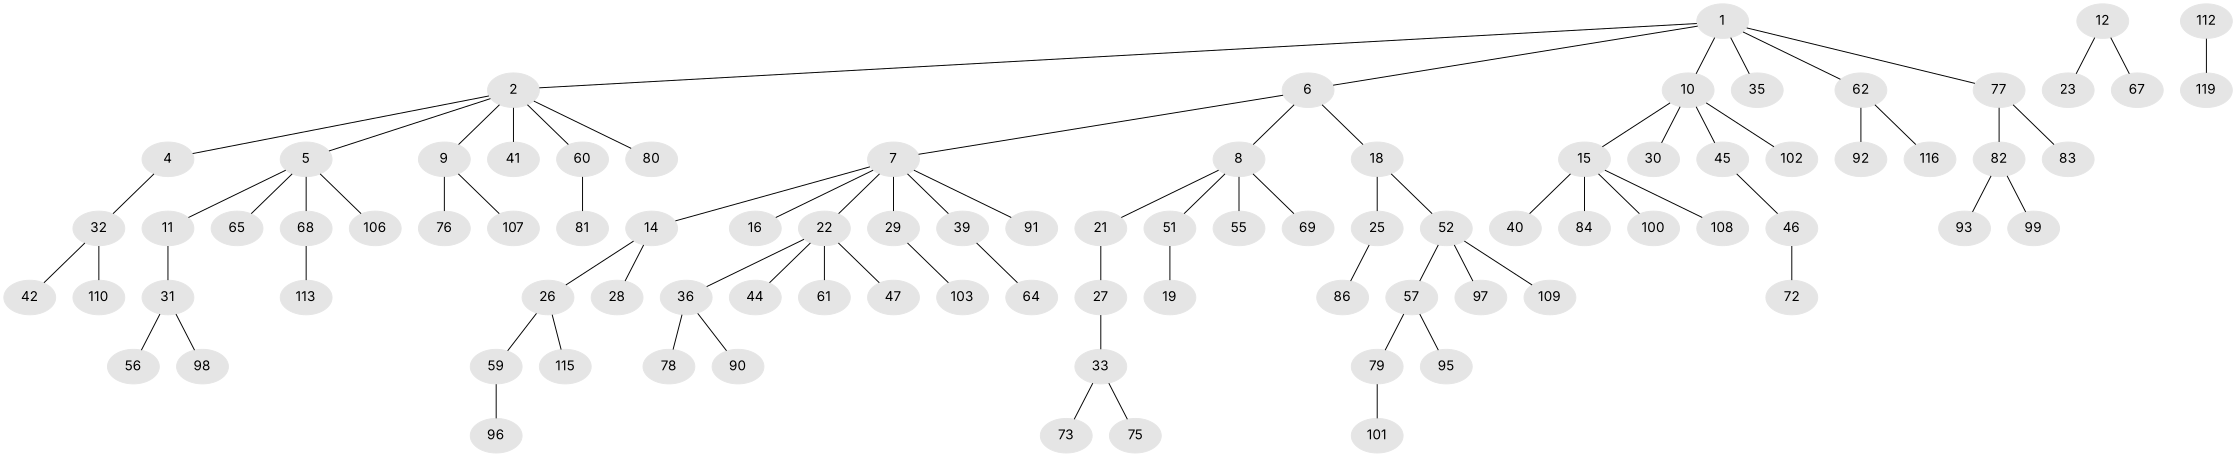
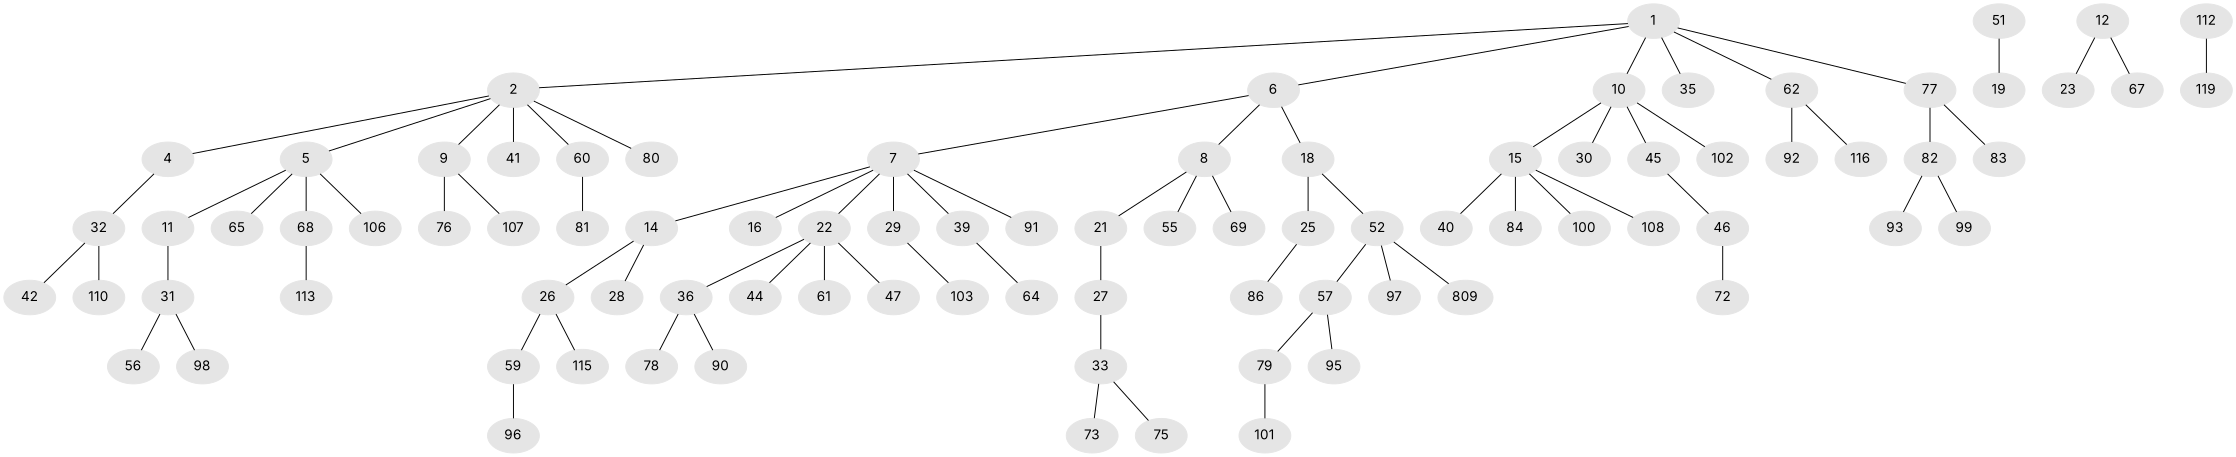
edge "8" -- "51": removed
node "109": label "109" -> "809"
